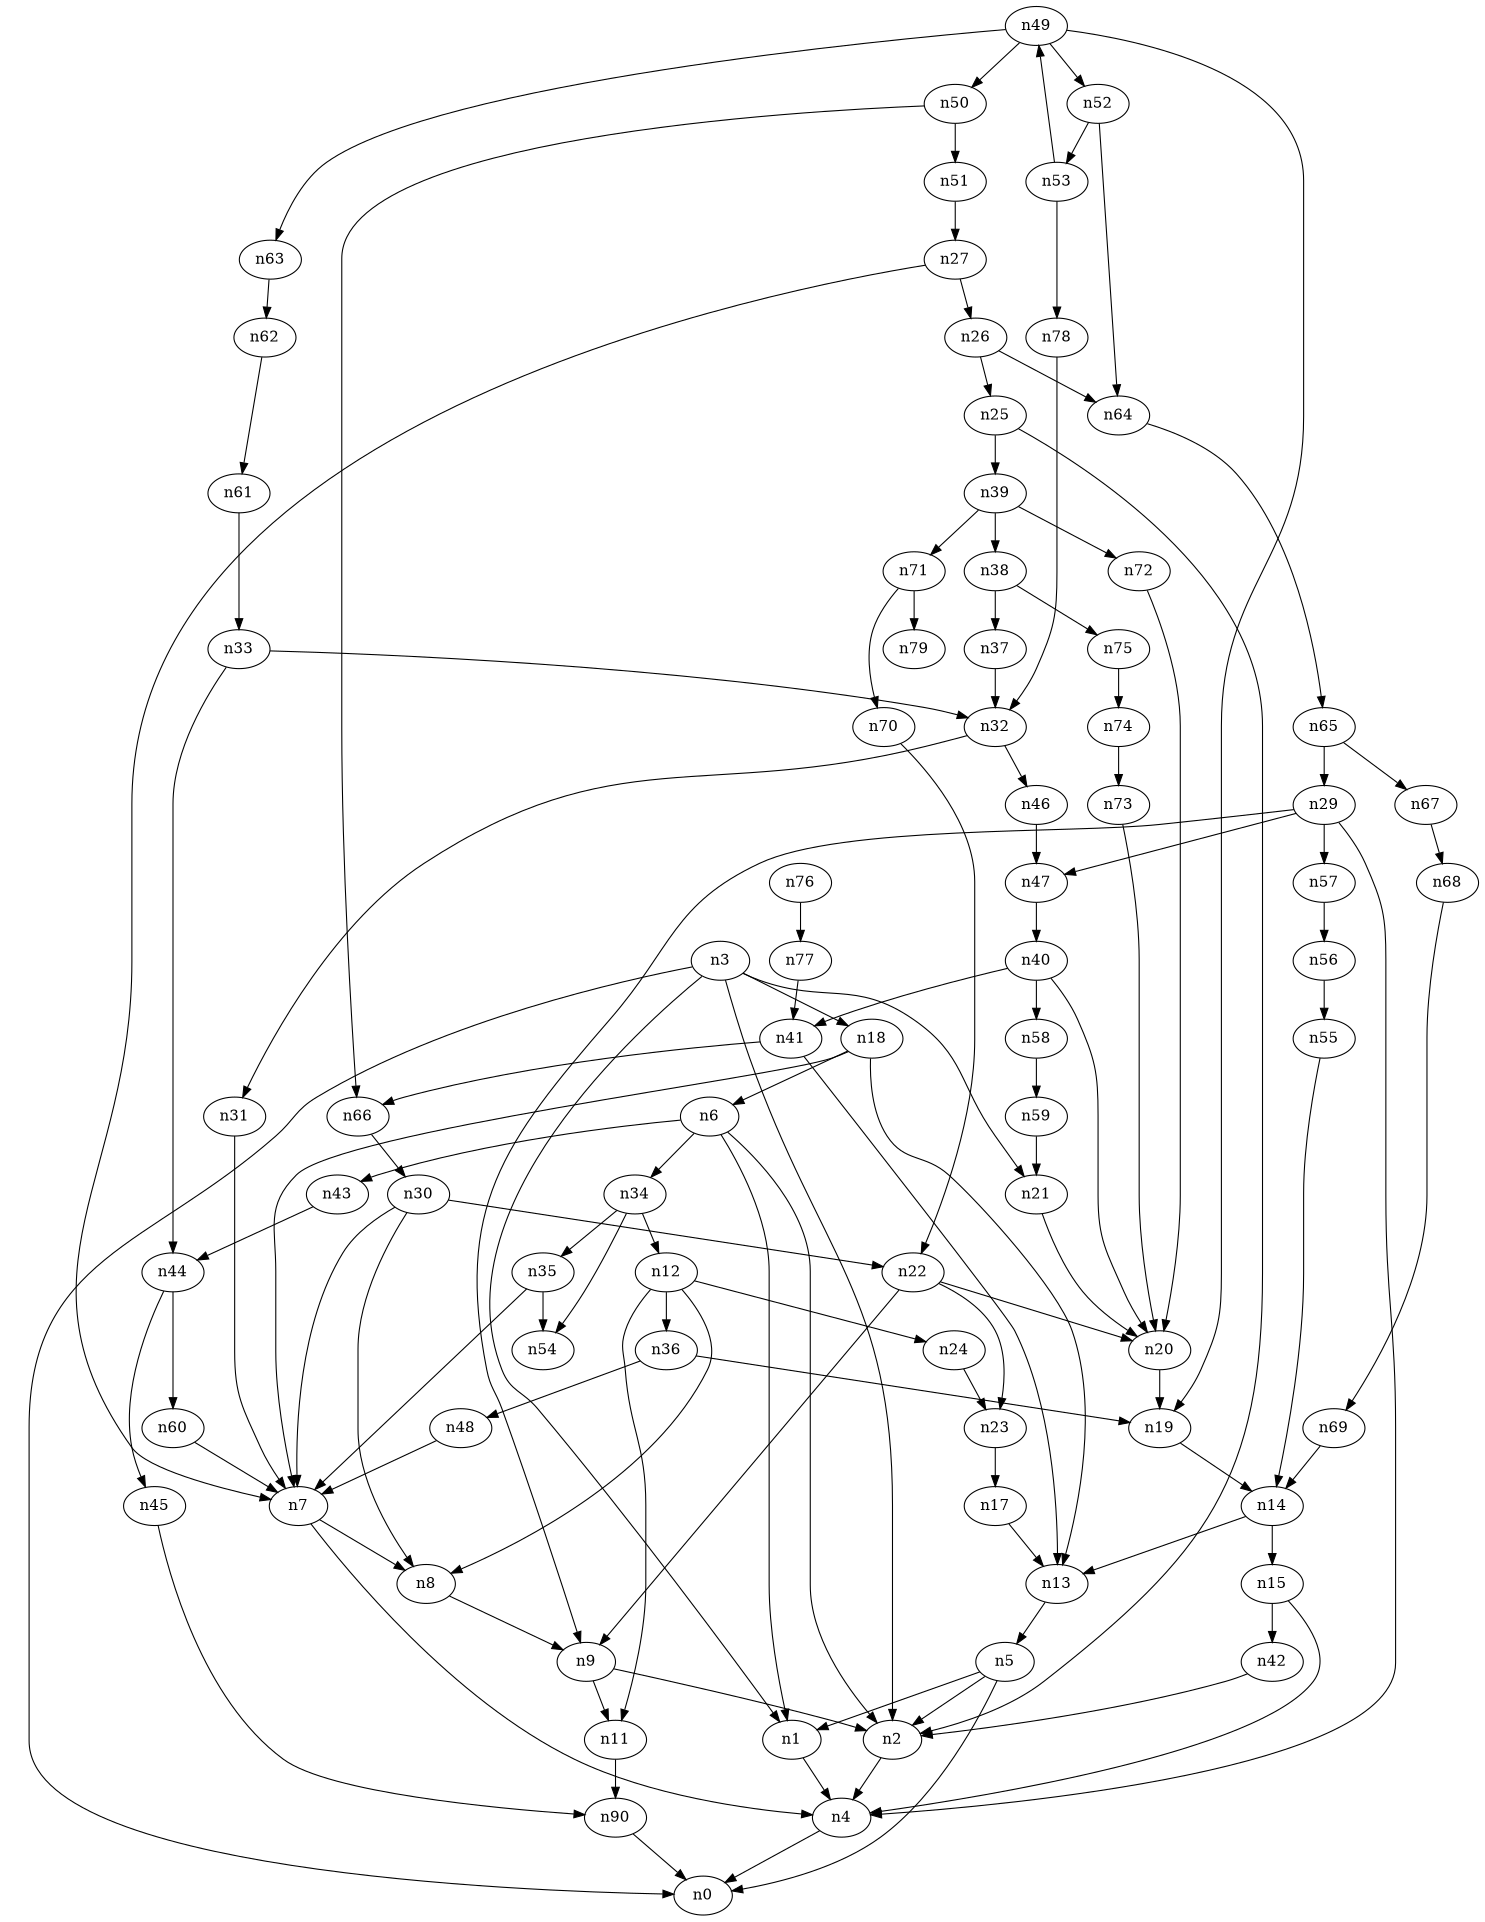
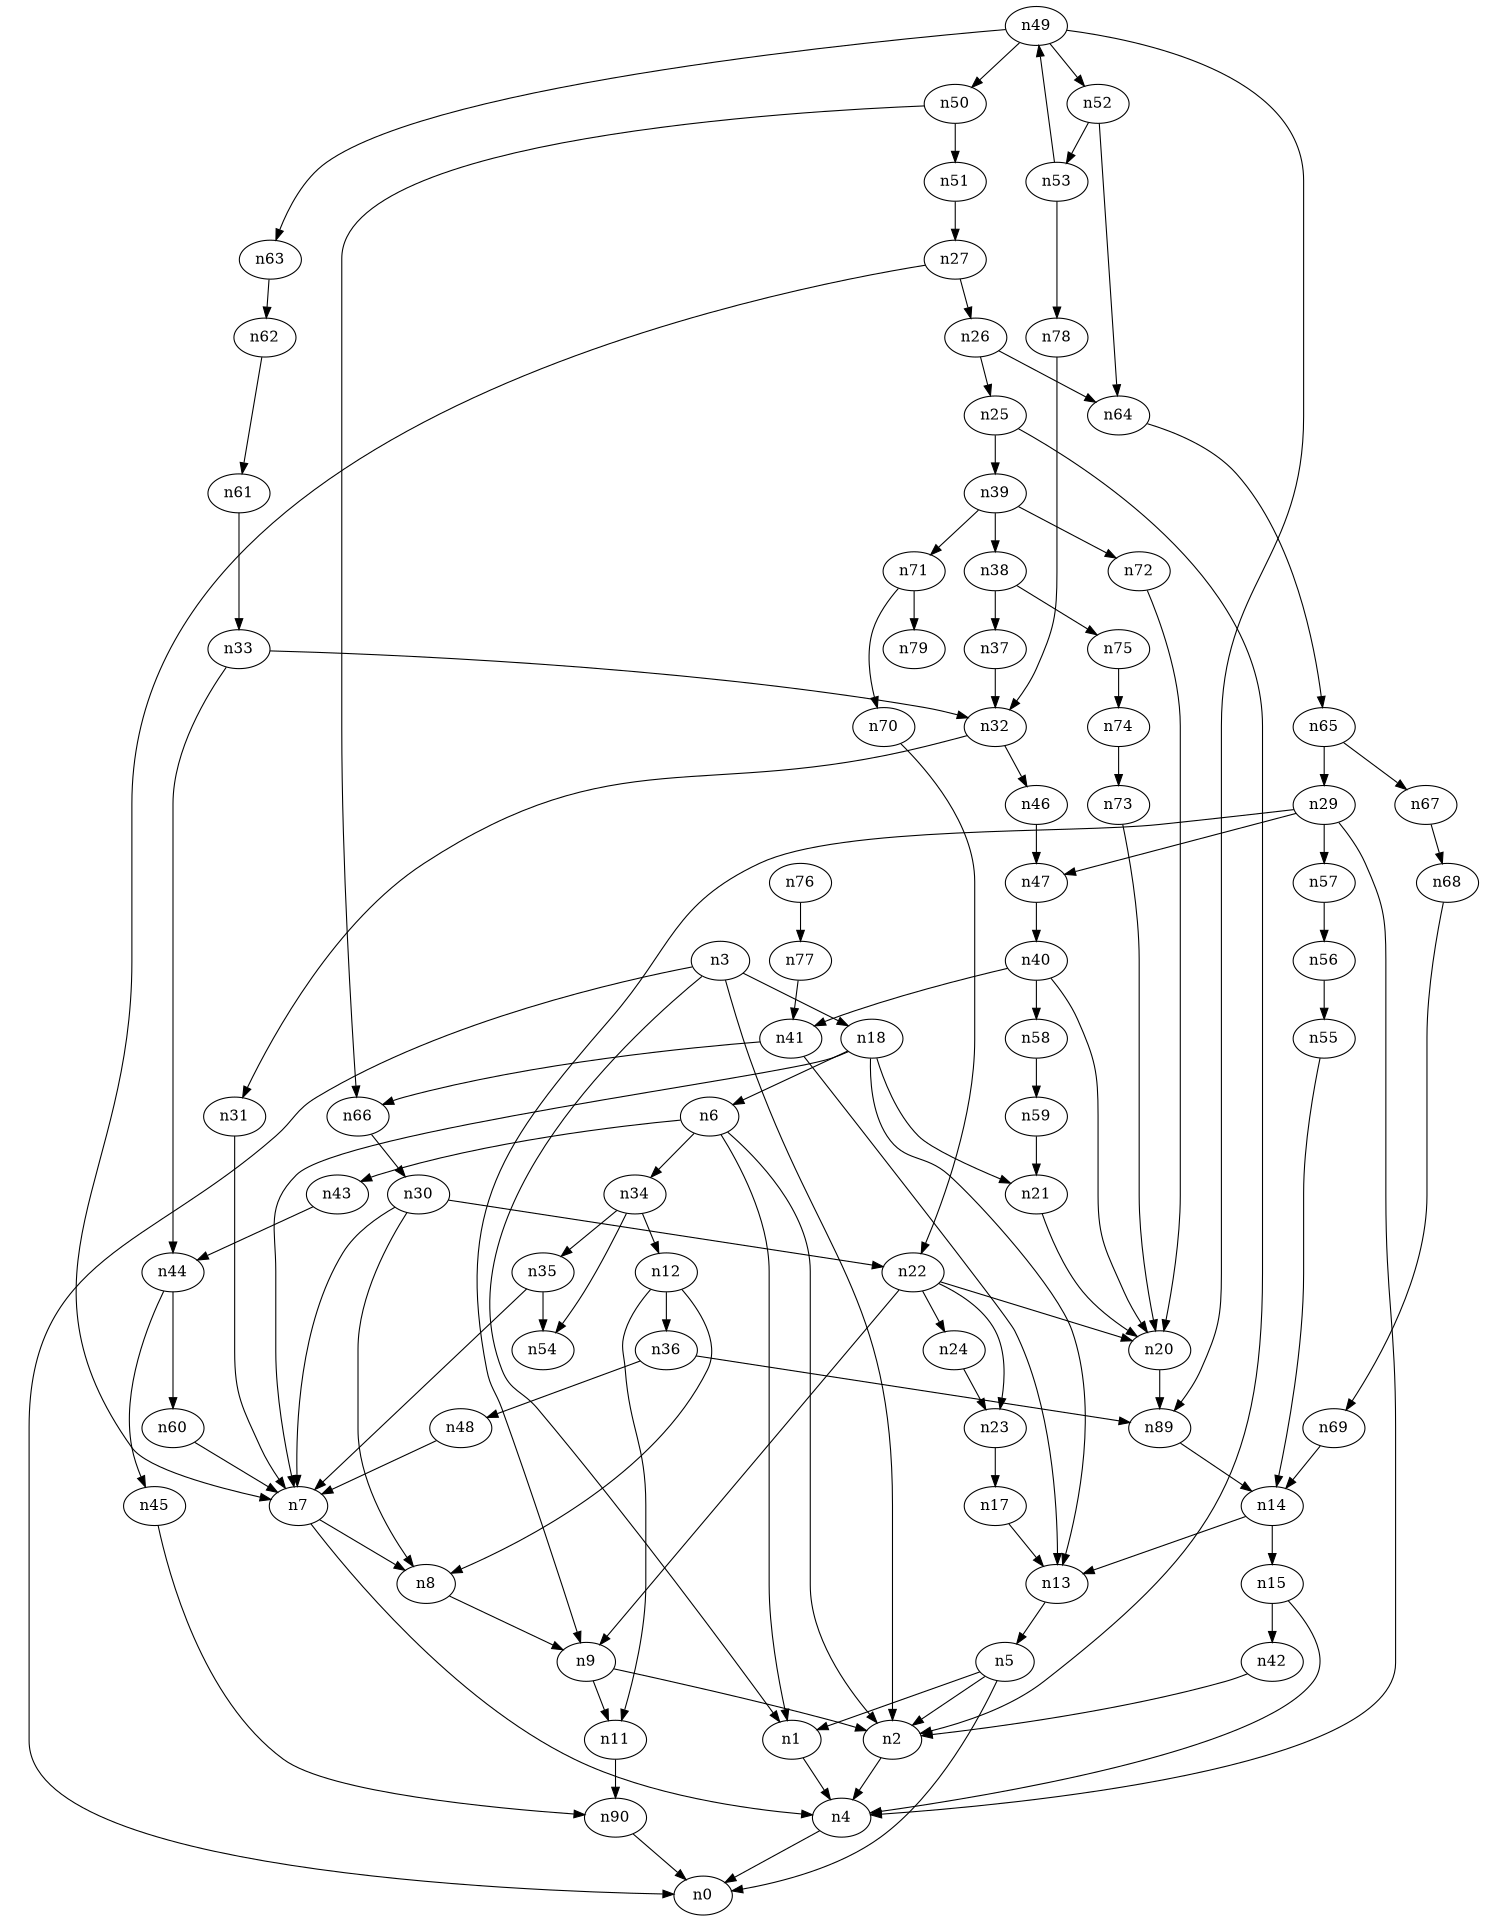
edge "n3" -> "n21": now "n18" -> "n21"
edge "n12" -> "n24": now "n22" -> "n24"
node "n19": label "n19" -> "n89"
